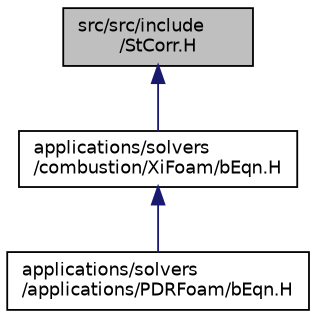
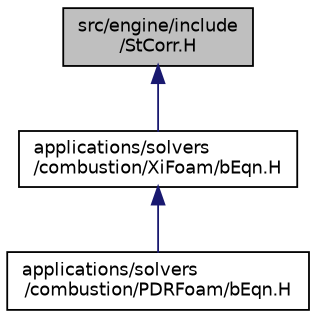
node "src/src/include /StCorr.H": label "src/src/include /StCorr.H" -> "src/engine/include /StCorr.H"
node "applications/solvers /applications/PDRFoam/bEqn.H": label "applications/solvers /applications/PDRFoam/bEqn.H" -> "applications/solvers /combustion/PDRFoam/bEqn.H"
